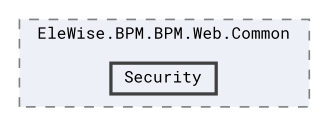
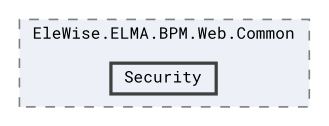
cluster "EleWise.BPM.BPM.Web.Common": label "EleWise.BPM.BPM.Web.Common" -> "EleWise.ELMA.BPM.Web.Common"
